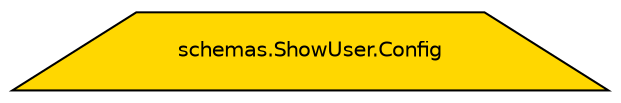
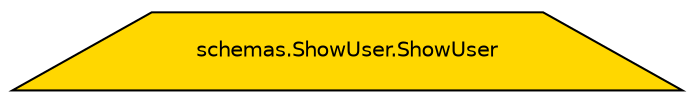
node "schemas.ShowUser.Config": label "schemas.ShowUser.Config" -> "schemas.ShowUser.ShowUser"
